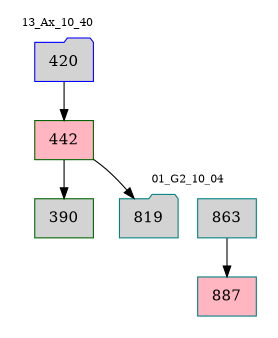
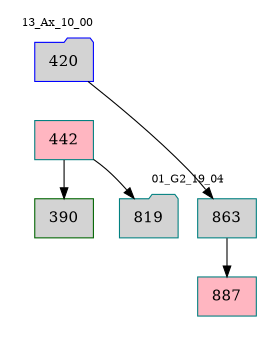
cluster "13_Ax_10_40": label "13_Ax_10_40" -> "13_Ax_10_00"
edge "420" -> "442": now "420" -> "863"
node "442": color darkgreen -> teal
cluster "01_G2_10_04": label "01_G2_10_04" -> "01_G2_19_04"
